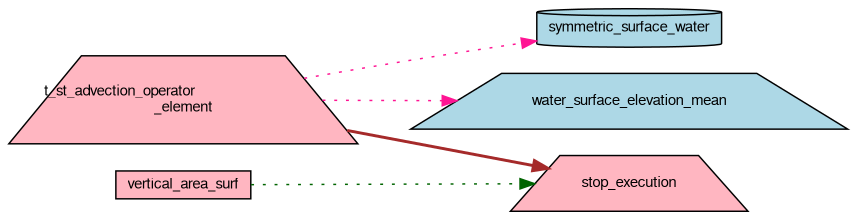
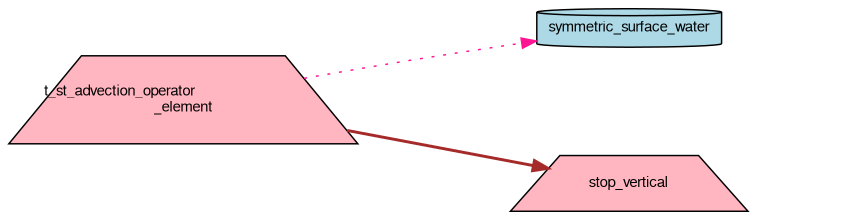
node "water_surface_elevation_mean": removed
node "stop_execution": label "stop_execution" -> "stop_vertical"
node "vertical_area_surf": removed
